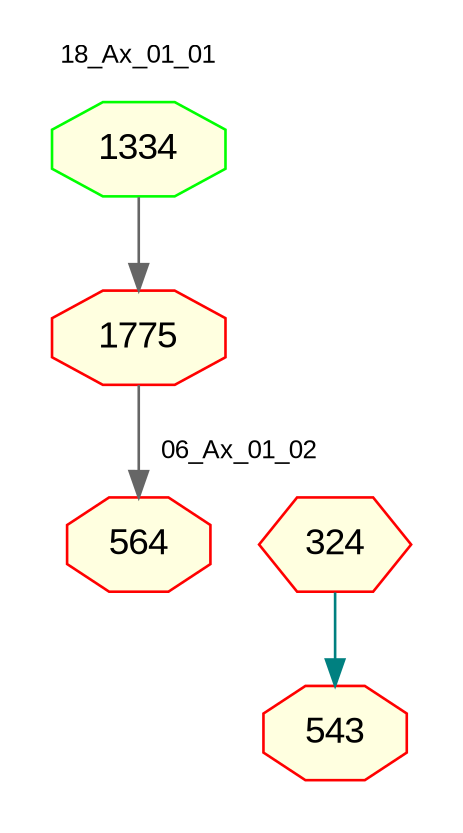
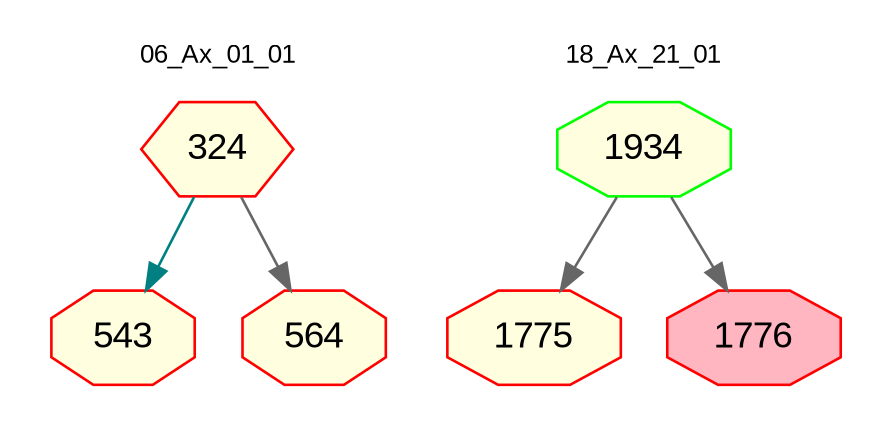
cluster "18_Ax_01_01": label "18_Ax_01_01" -> "18_Ax_21_01"
node "1334": label "1334" -> "1934"
node "1776": added
edge "1775" -> "564": now "324" -> "564"
cluster "06_Ax_01_02": label "06_Ax_01_02" -> "06_Ax_01_01"
